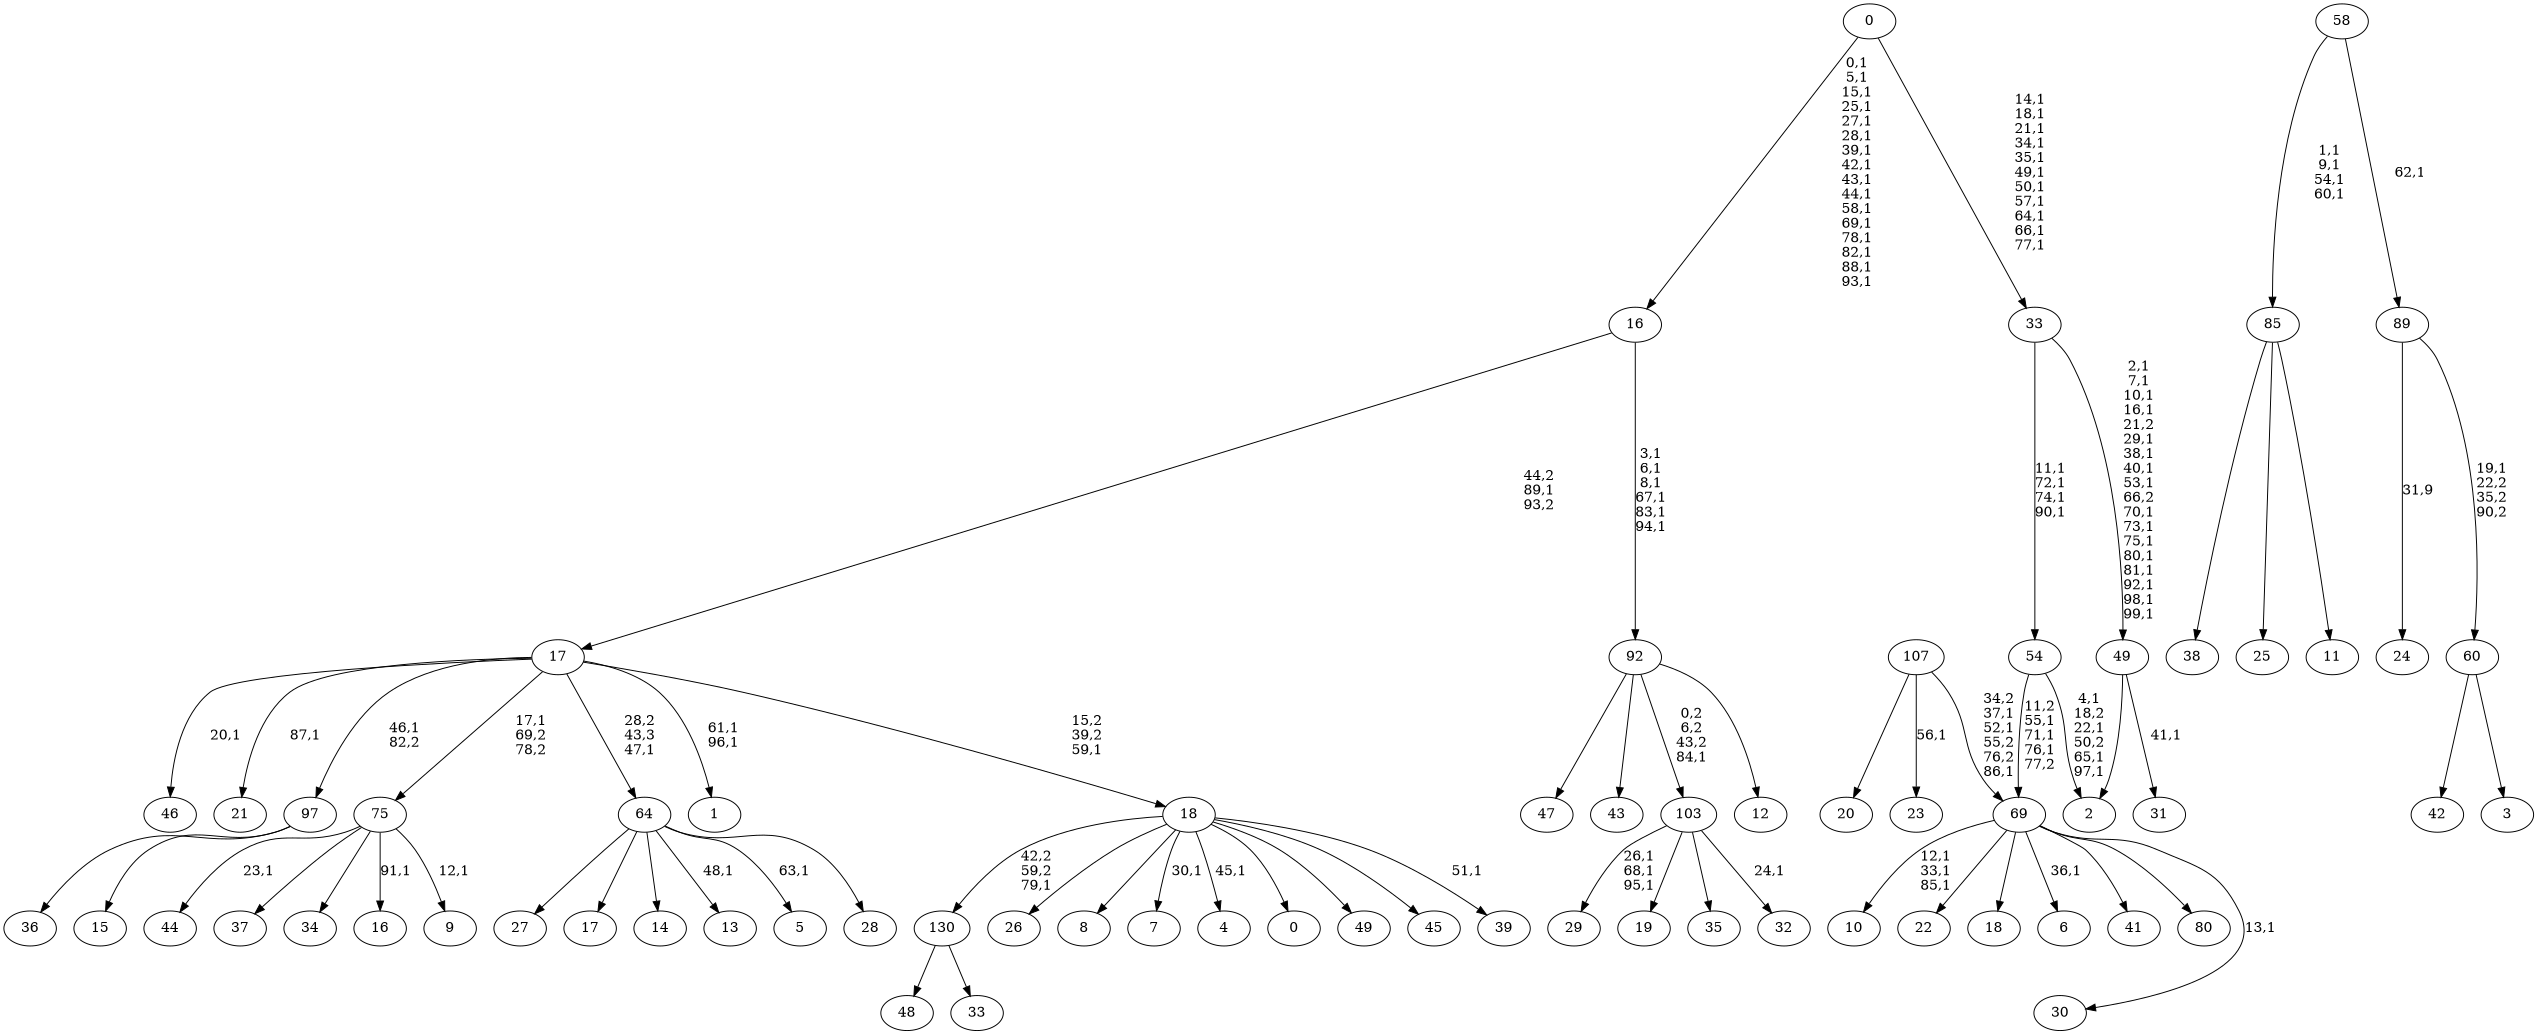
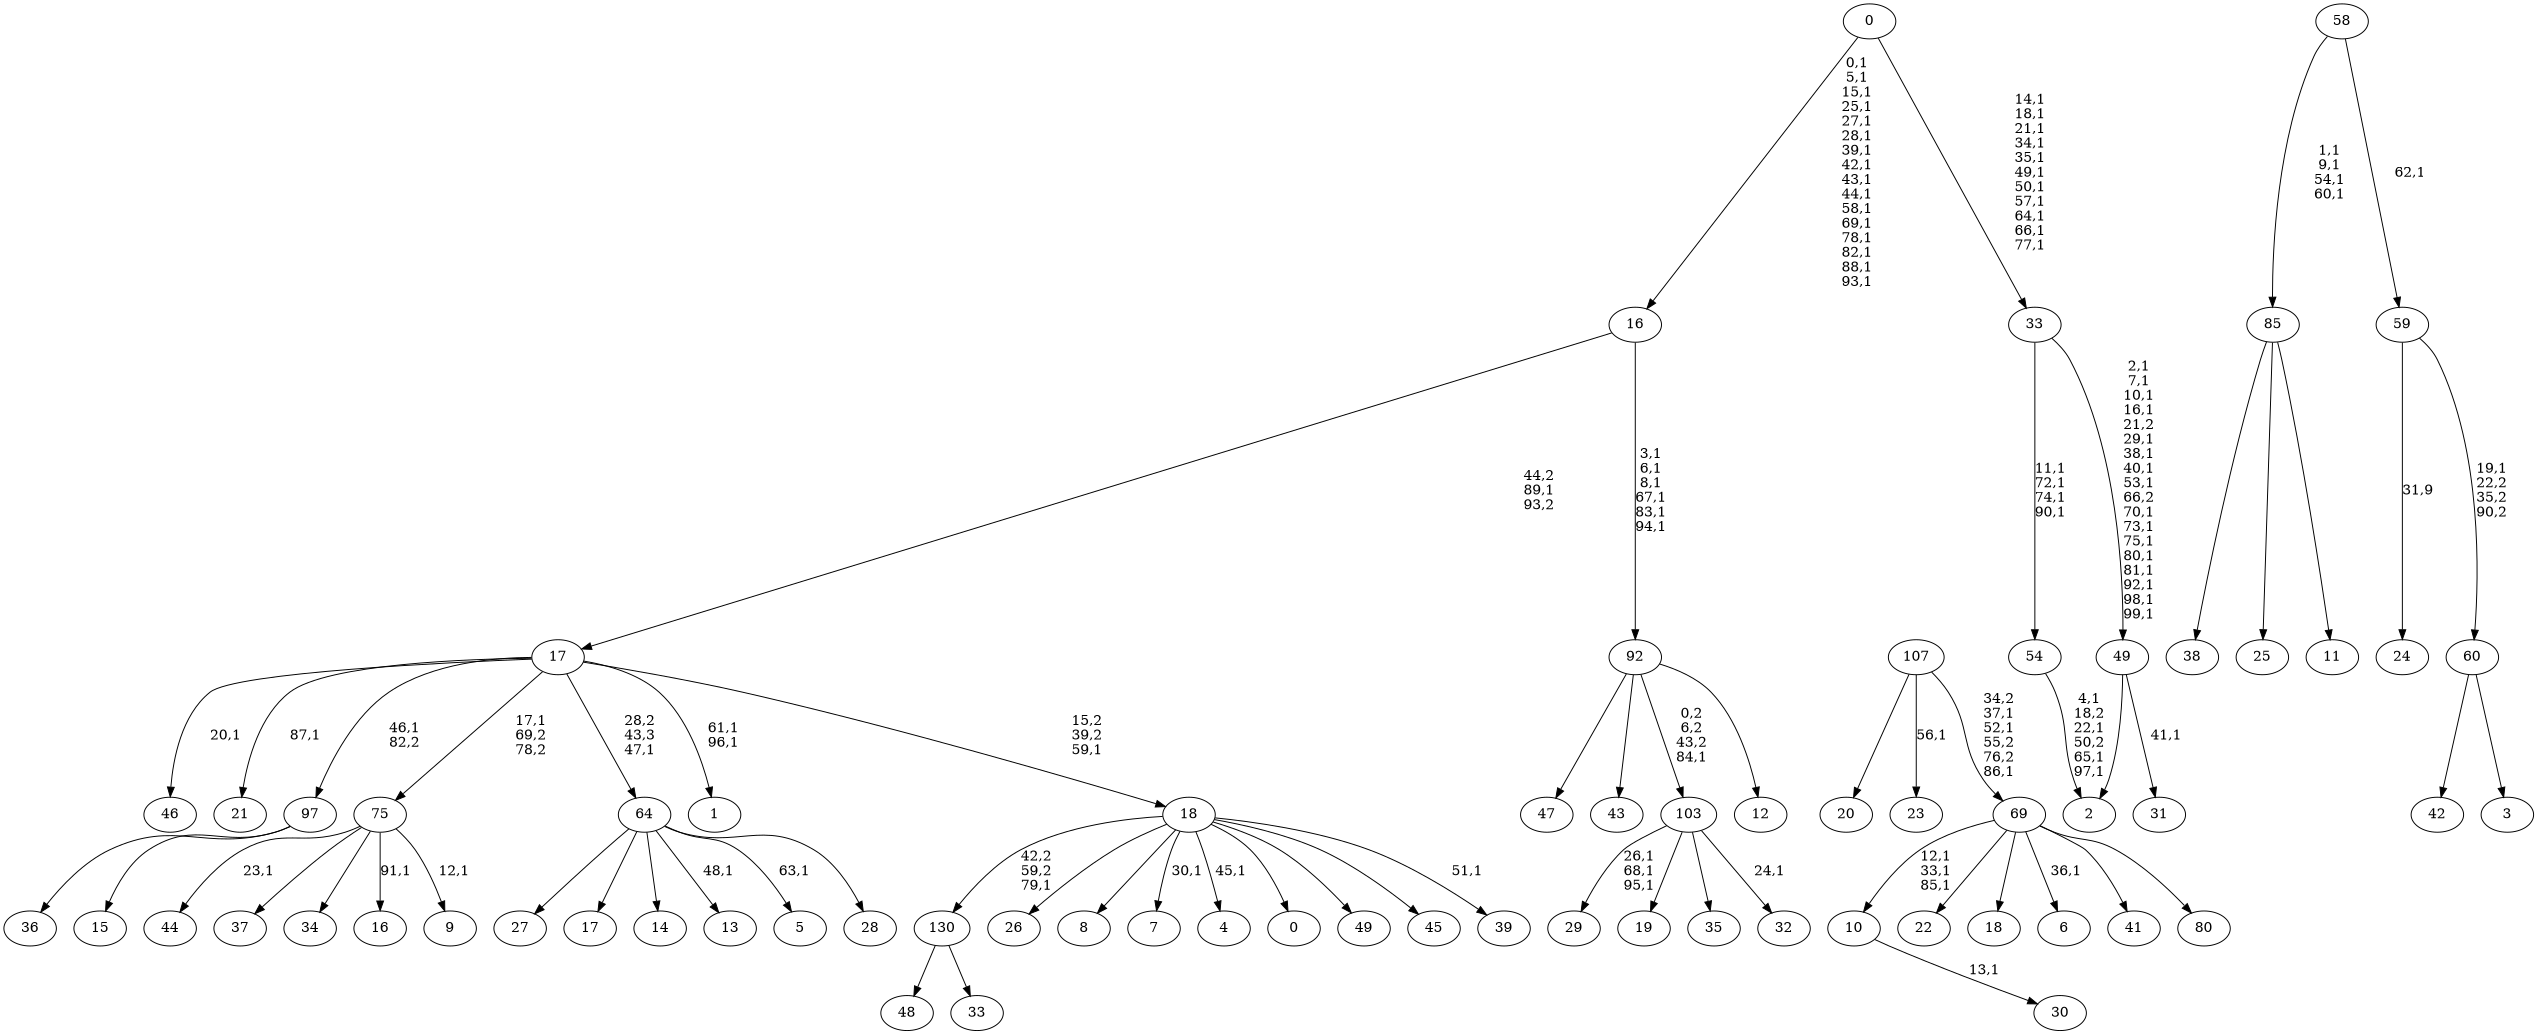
node "89": label "89" -> "59"
edge "54" -> "69": removed, label "11,2 55,1 71,1 76,1 77,2"
edge "69" -> "30": now "10" -> "30"
